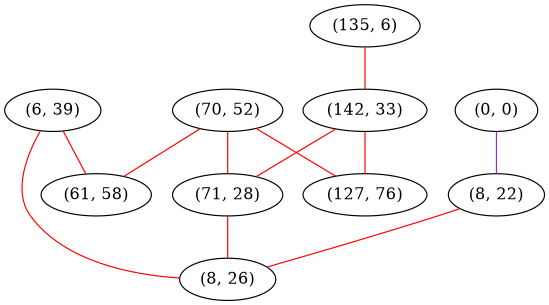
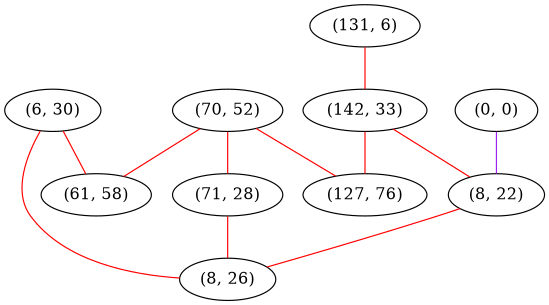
node "(135, 6)": label "(135, 6)" -> "(131, 6)"
node "(6, 39)": label "(6, 39)" -> "(6, 30)"
edge "(142, 33)" -- "(71, 28)": now "(142, 33)" -- "(8, 22)"
